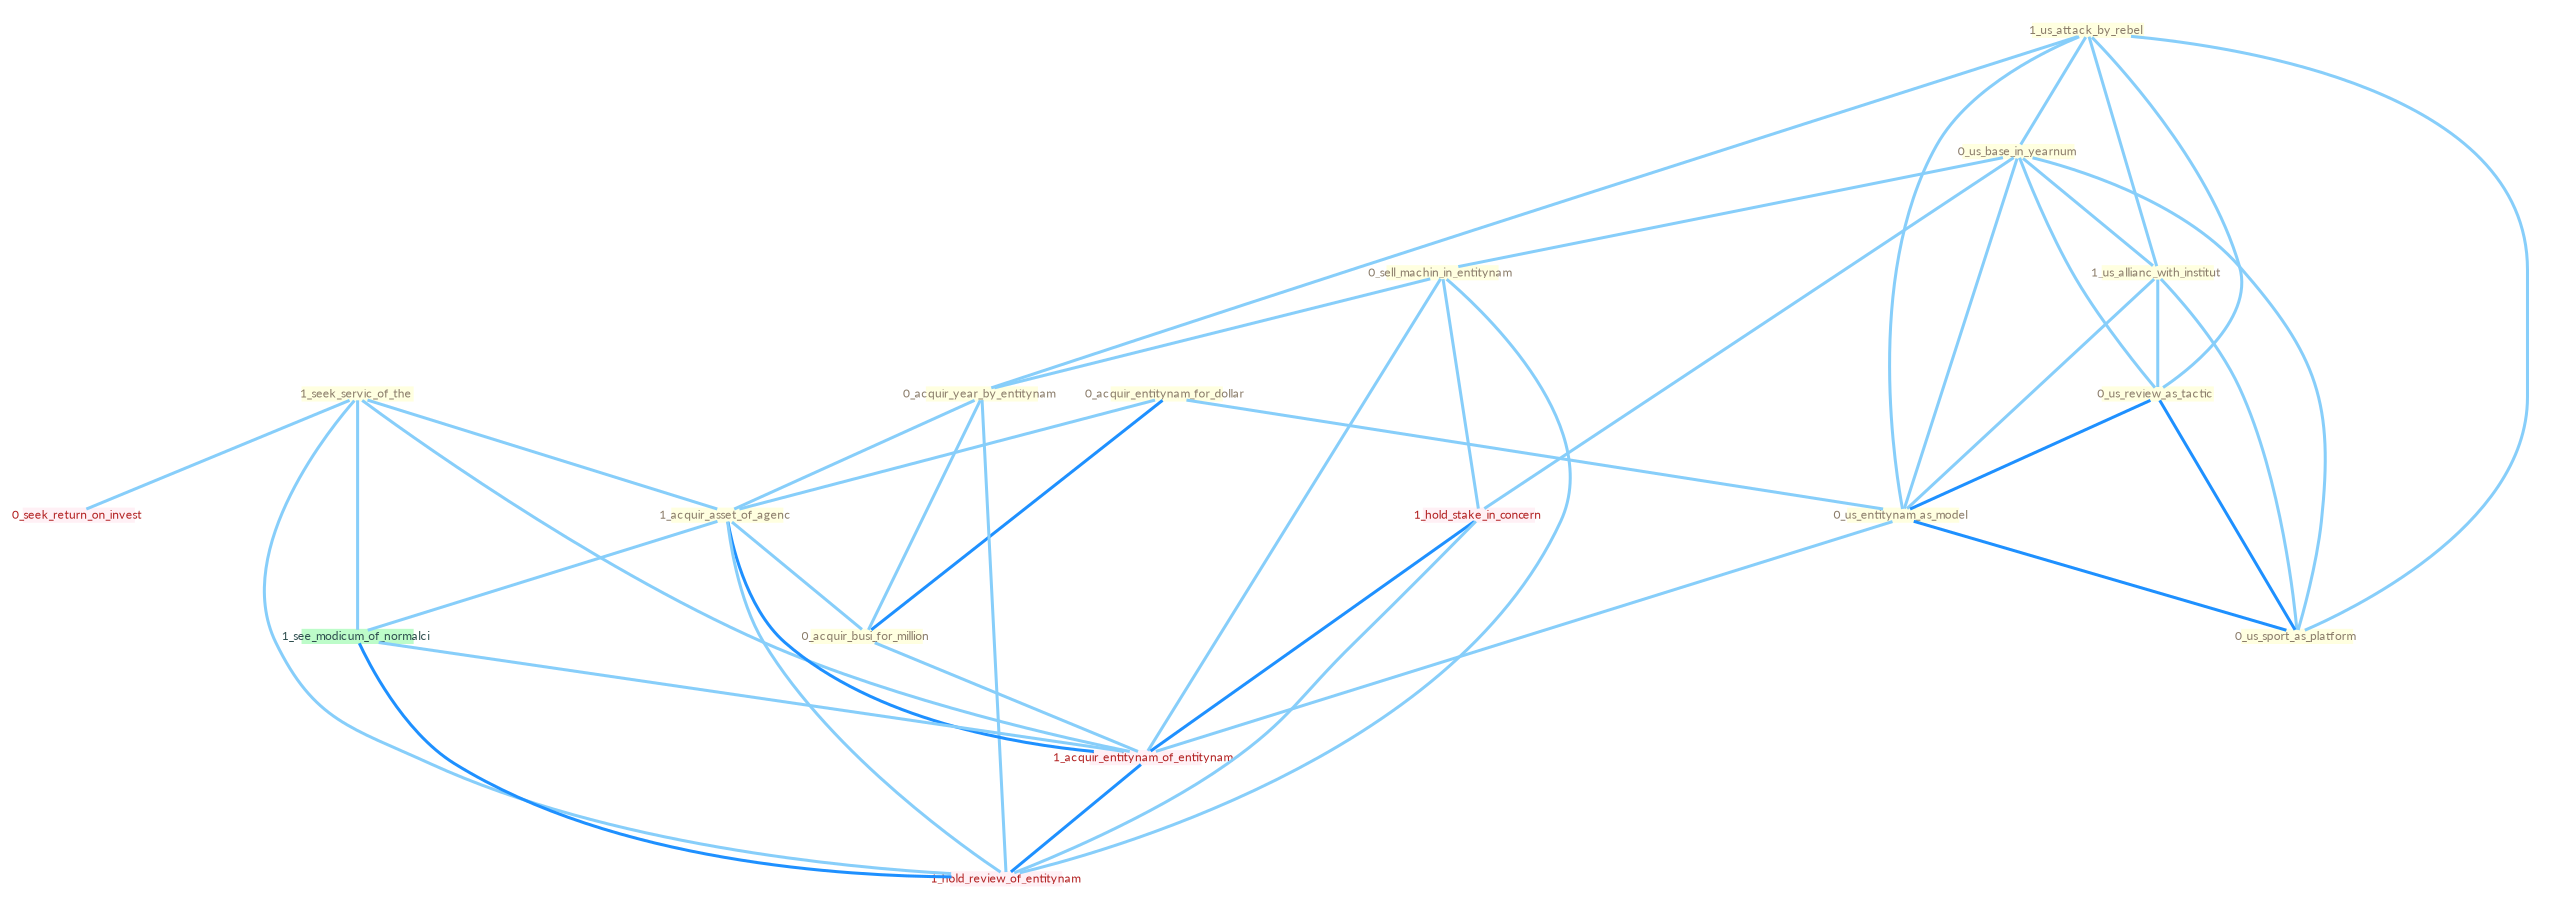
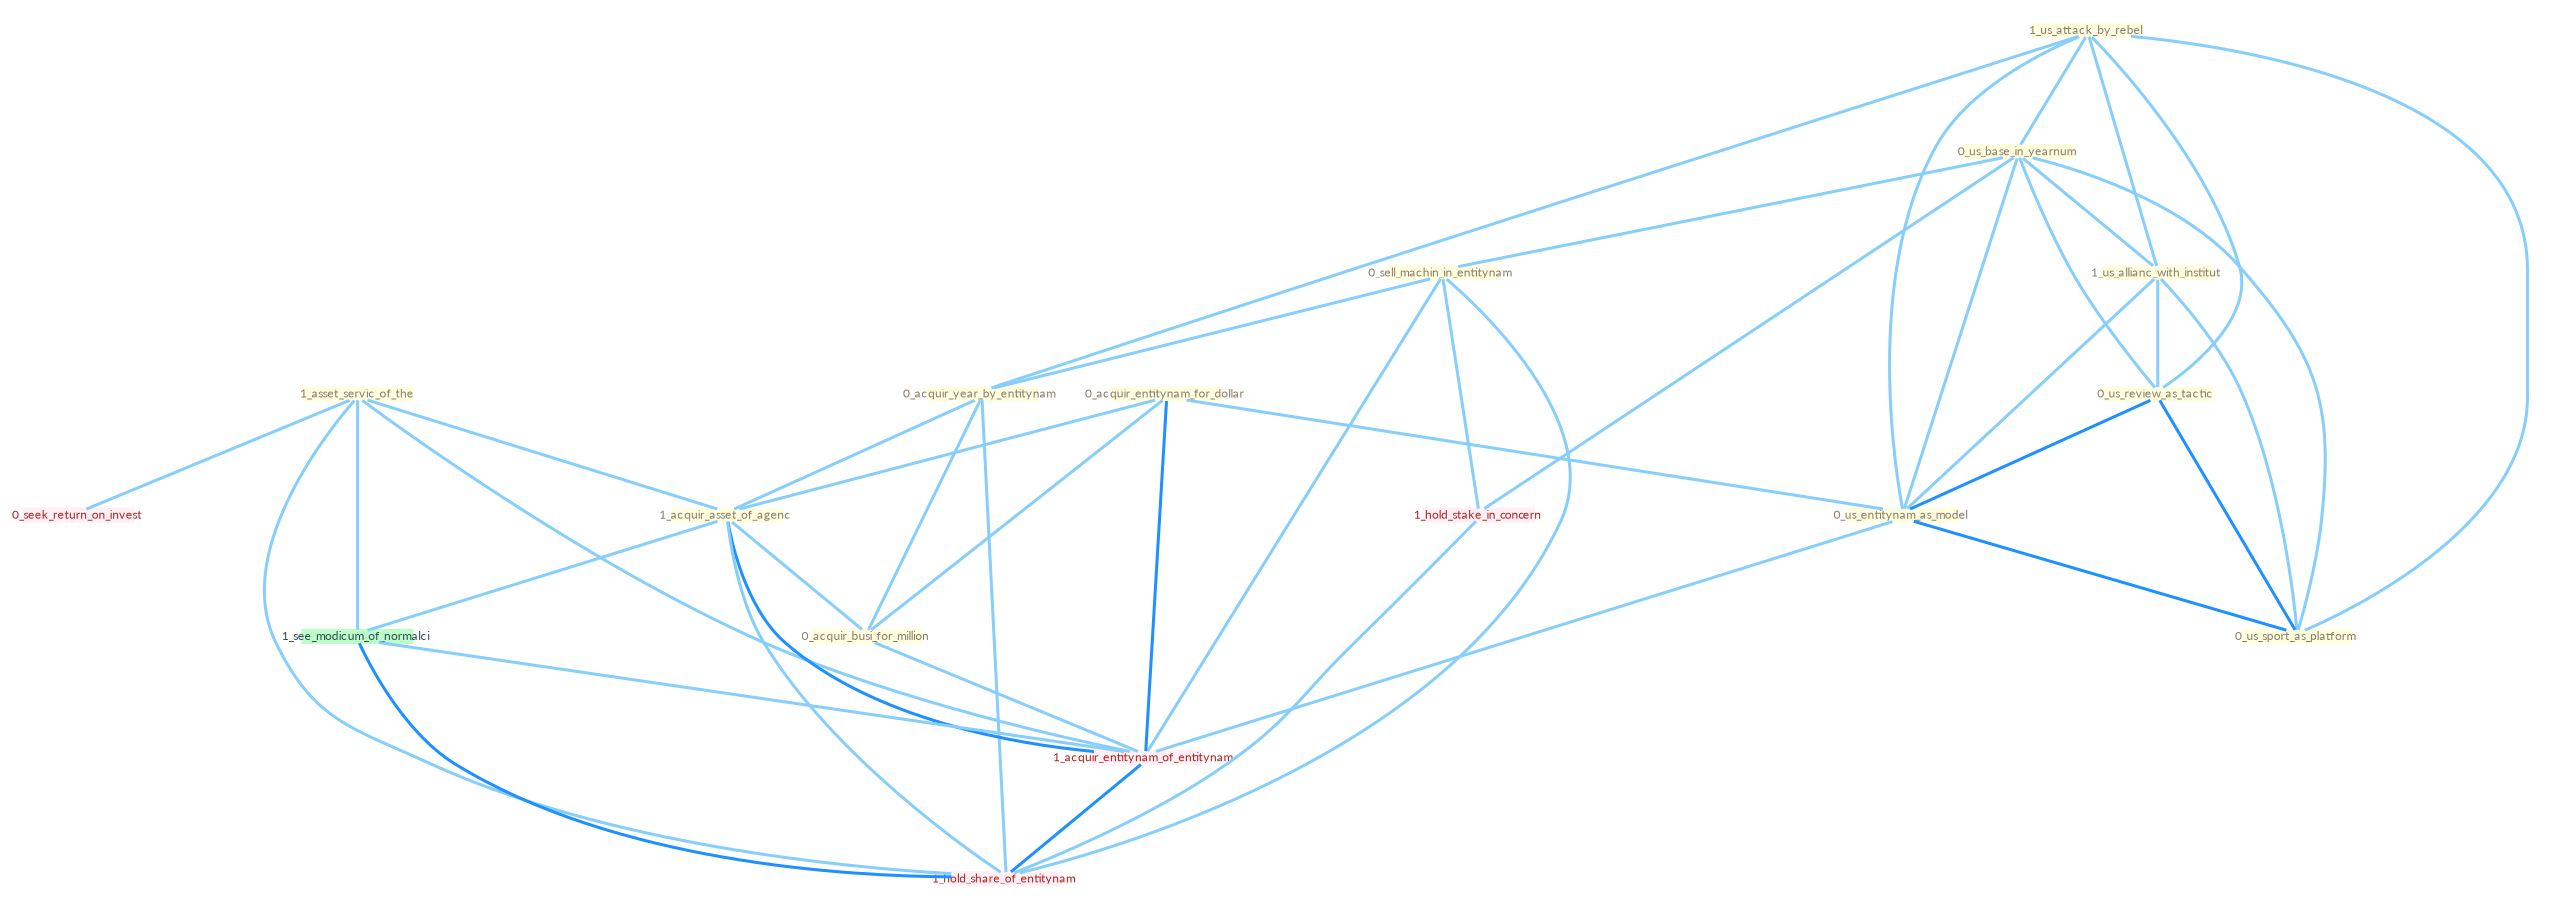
node "1_seek_servic_of_the": label "1_seek_servic_of_the" -> "1_asset_servic_of_the"
edge "0_acquir_entitynam_for_dollar" -- "0_acquir_busi_for_million": color #1e90ff -> #87cefa
edge "1_hold_stake_in_concern" -- "1_acquir_entitynam_of_entitynam": now "0_acquir_entitynam_for_dollar" -- "1_acquir_entitynam_of_entitynam"
node "1_hold_review_of_entitynam": label "1_hold_review_of_entitynam" -> "1_hold_share_of_entitynam"
